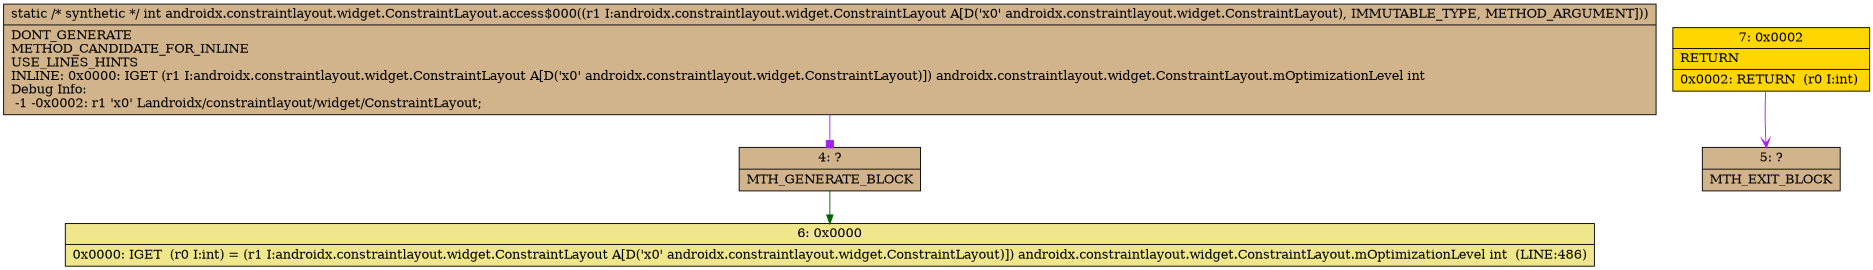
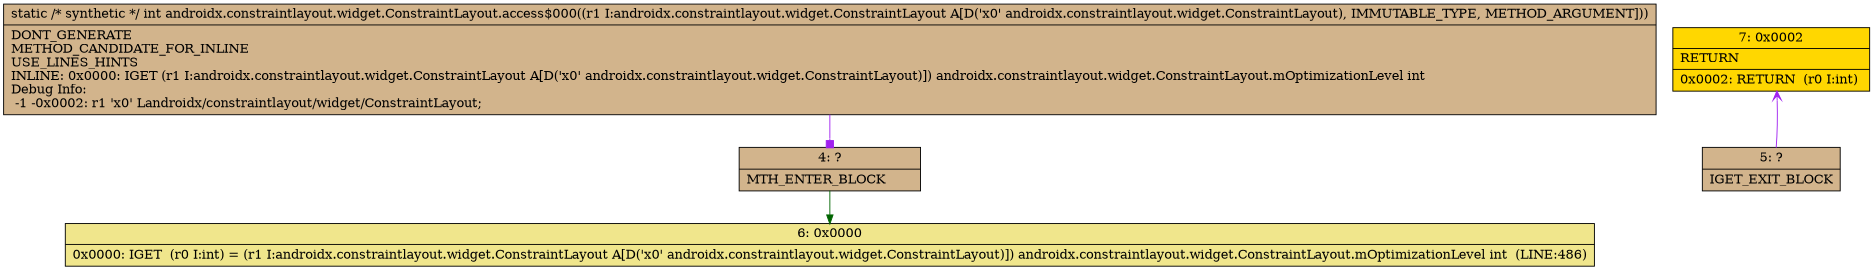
edge "7: 0x0002" -> "5: ?": reversed
node "4: ?": text "MTH_GENERATE_BLOCK" -> "MTH_ENTER_BLOCK"
node "5: ?": text "MTH_EXIT_BLOCK" -> "IGET_EXIT_BLOCK"
